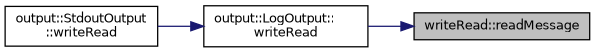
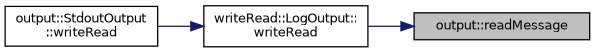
node "output::LogOutput:: writeRead": label "output::LogOutput:: writeRead" -> "writeRead::LogOutput:: writeRead"
node "writeRead::readMessage": label "writeRead::readMessage" -> "output::readMessage"
